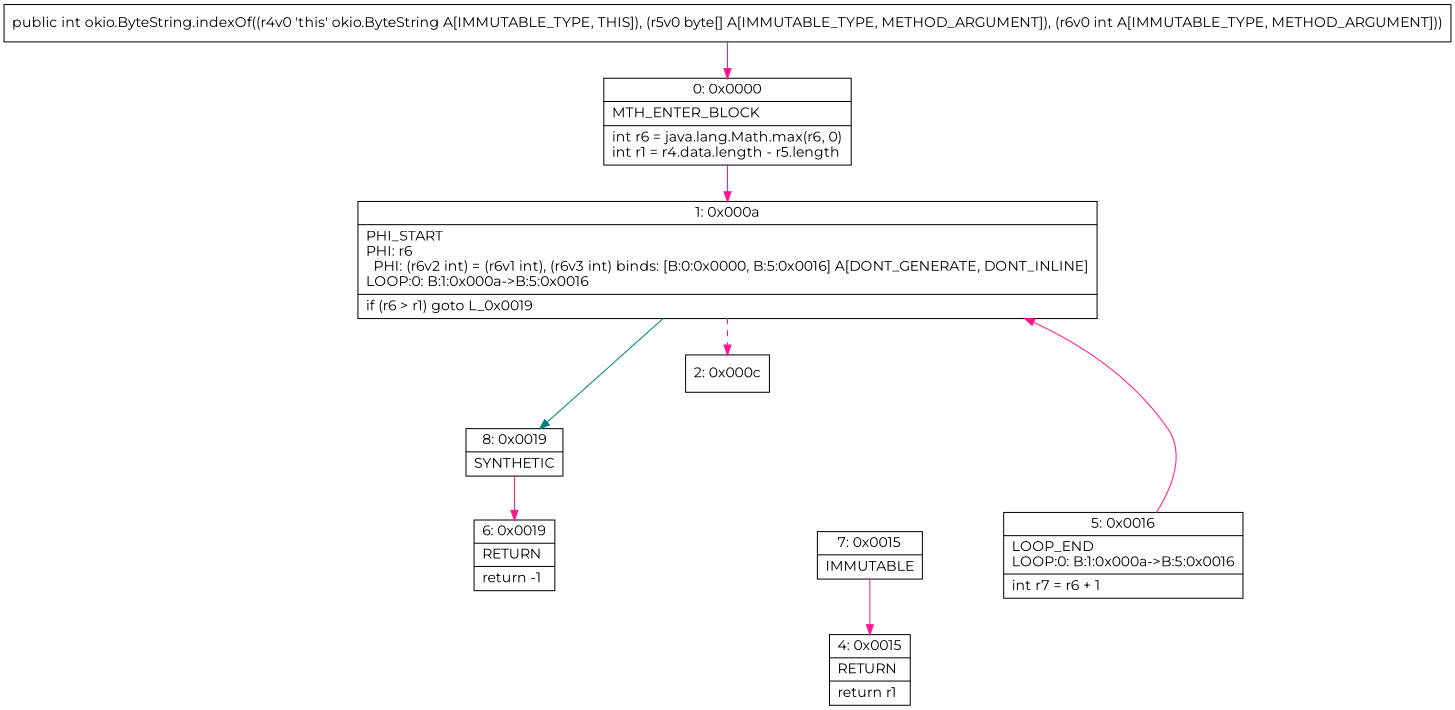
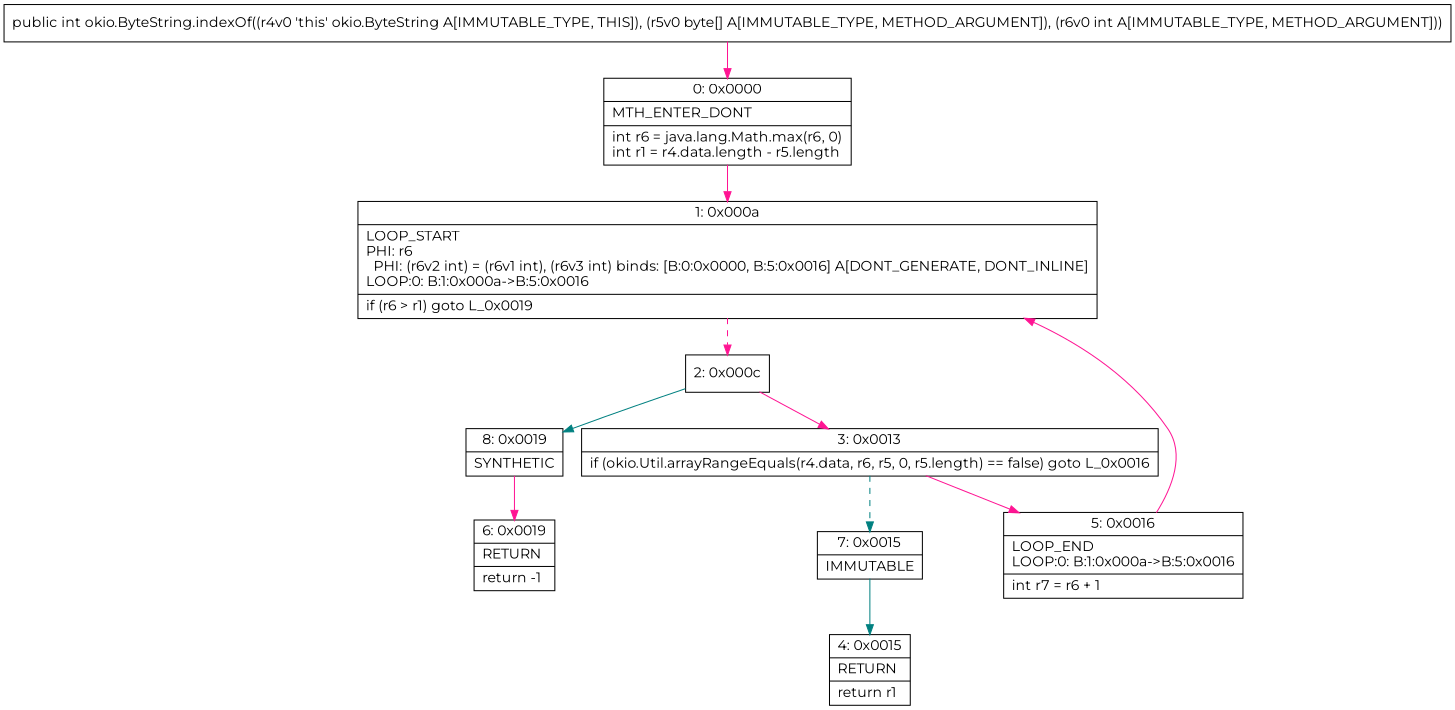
node "0: 0x0000": text "MTH_ENTER_BLOCK" -> "MTH_ENTER_DONT"
node "1: 0x000a": text "PHI_START" -> "LOOP_START"
edge "1: 0x000a" -> "8: 0x0019": now "2: 0x000c" -> "8: 0x0019"
node "3: 0x0013": added
edge "7: 0x0015" -> "4: 0x0015": color deeppink -> teal
